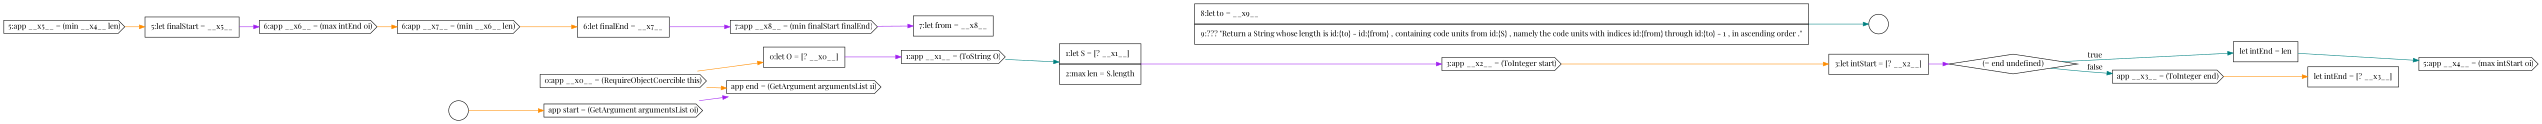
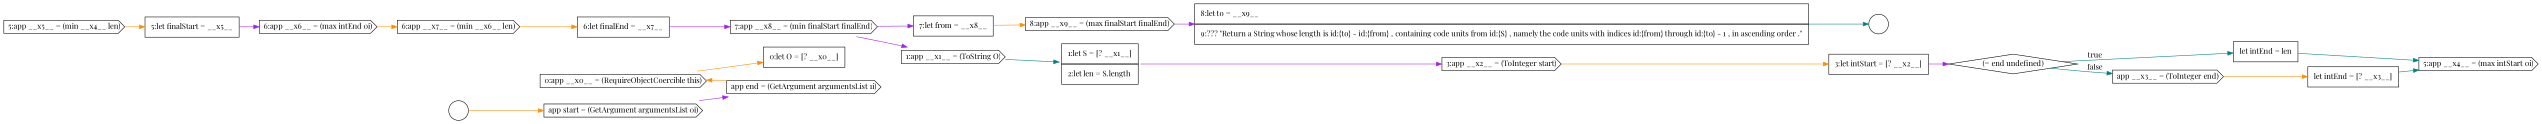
node "8:app __x9__ = (max finalStart finalEnd)": added
edge "0:let O = [? __x0__]" -> "1:app __x1__ = (ToString O)": now "7:app __x8__ = (min finalStart finalEnd)" -> "1:app __x1__ = (ToString O)"
edge "let intEnd = [? __x3__]" -> "5:app __x4__ = (max intStart 0i)": added
node "1:let S = [? __x1__]": text "2:max len = S.length" -> "2:let len = S.length"
edge "0:app __x0__ = (RequireObjectCoercible this)" -> "app end = (GetArgument argumentsList 1i)": reversed
